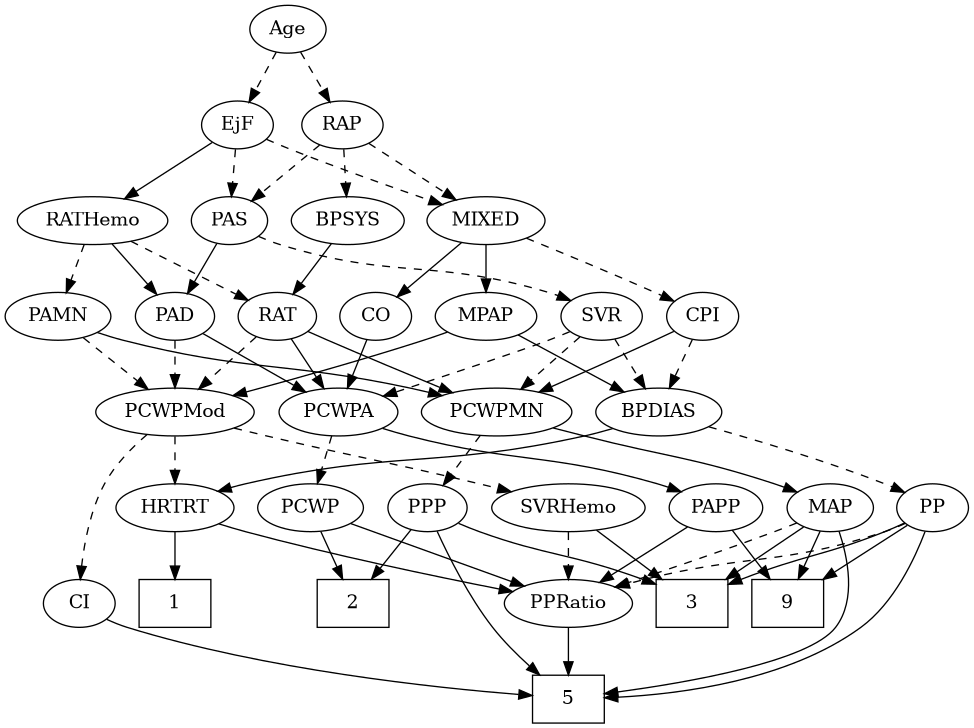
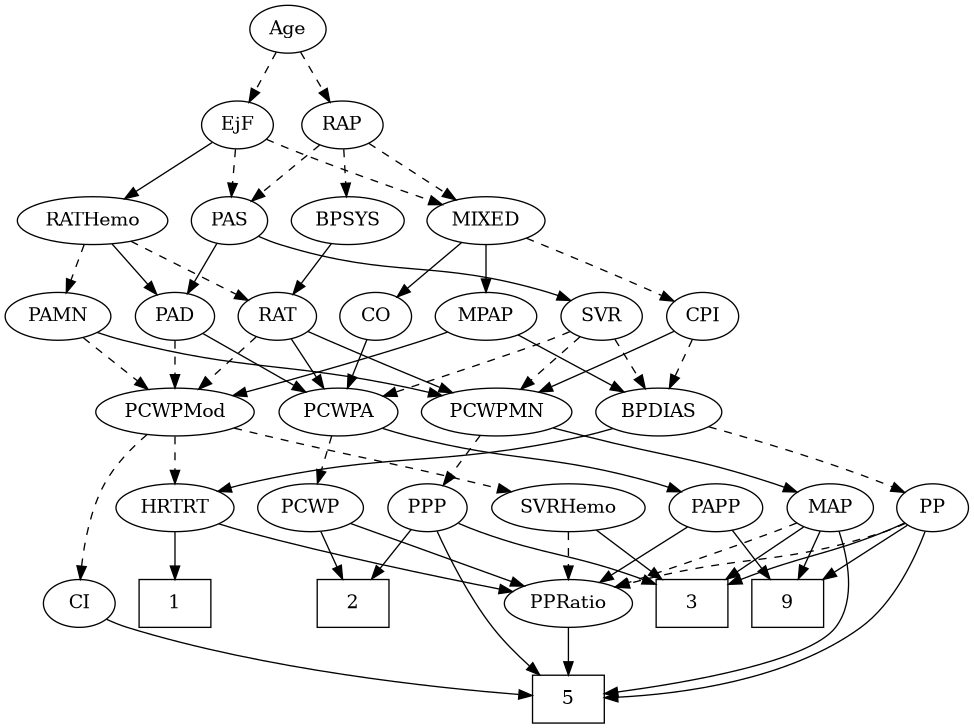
edge "PAS" -> "SVR": style dashed -> solid
